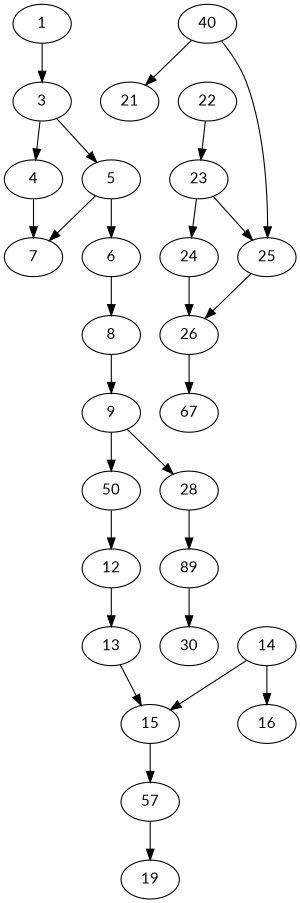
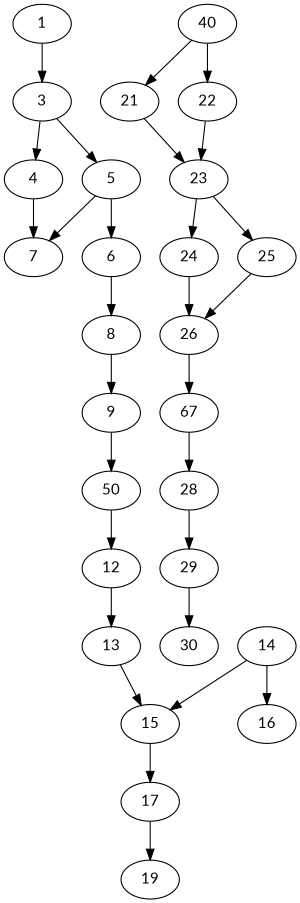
edge "40" -> "25": now "40" -> "22"
edge "21" -> "23": added
edge "9" -> "28": now "67" -> "28"
node "89": label "89" -> "29"
node "57": label "57" -> "17"
